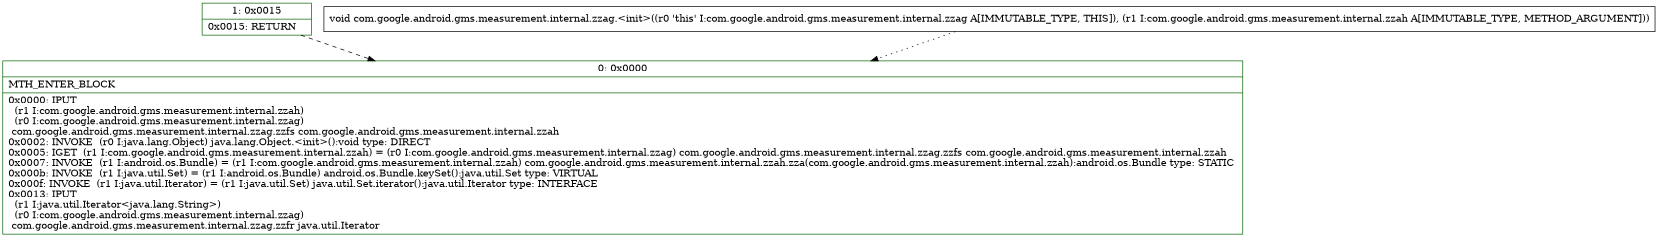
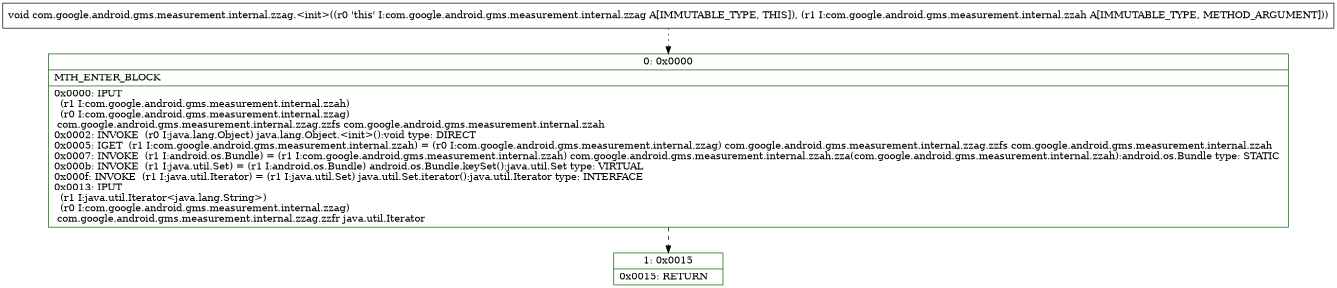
edge "1: 0x0015" -> "0: 0x0000": reversed
